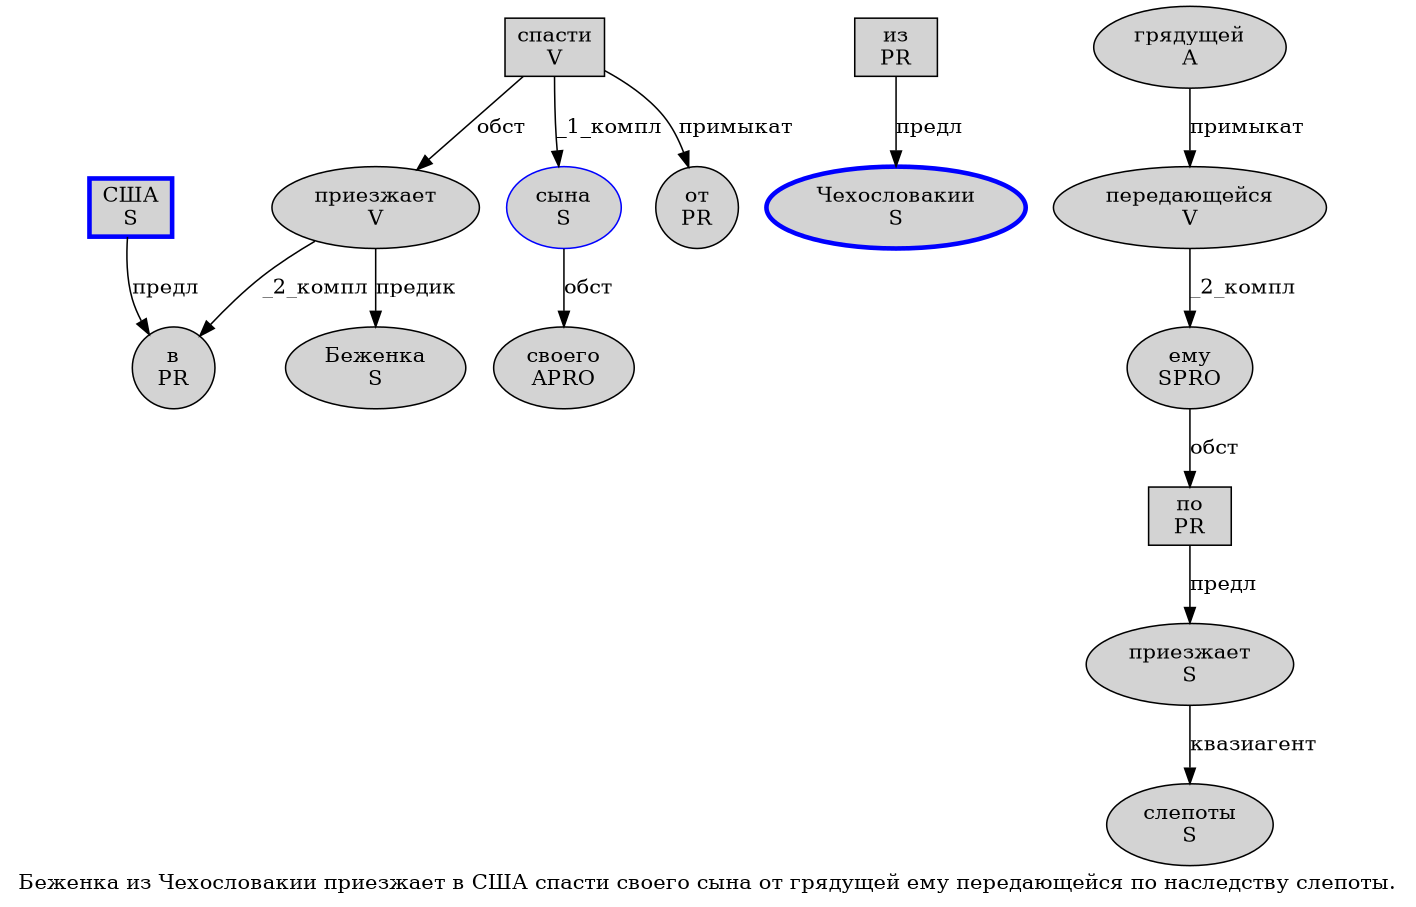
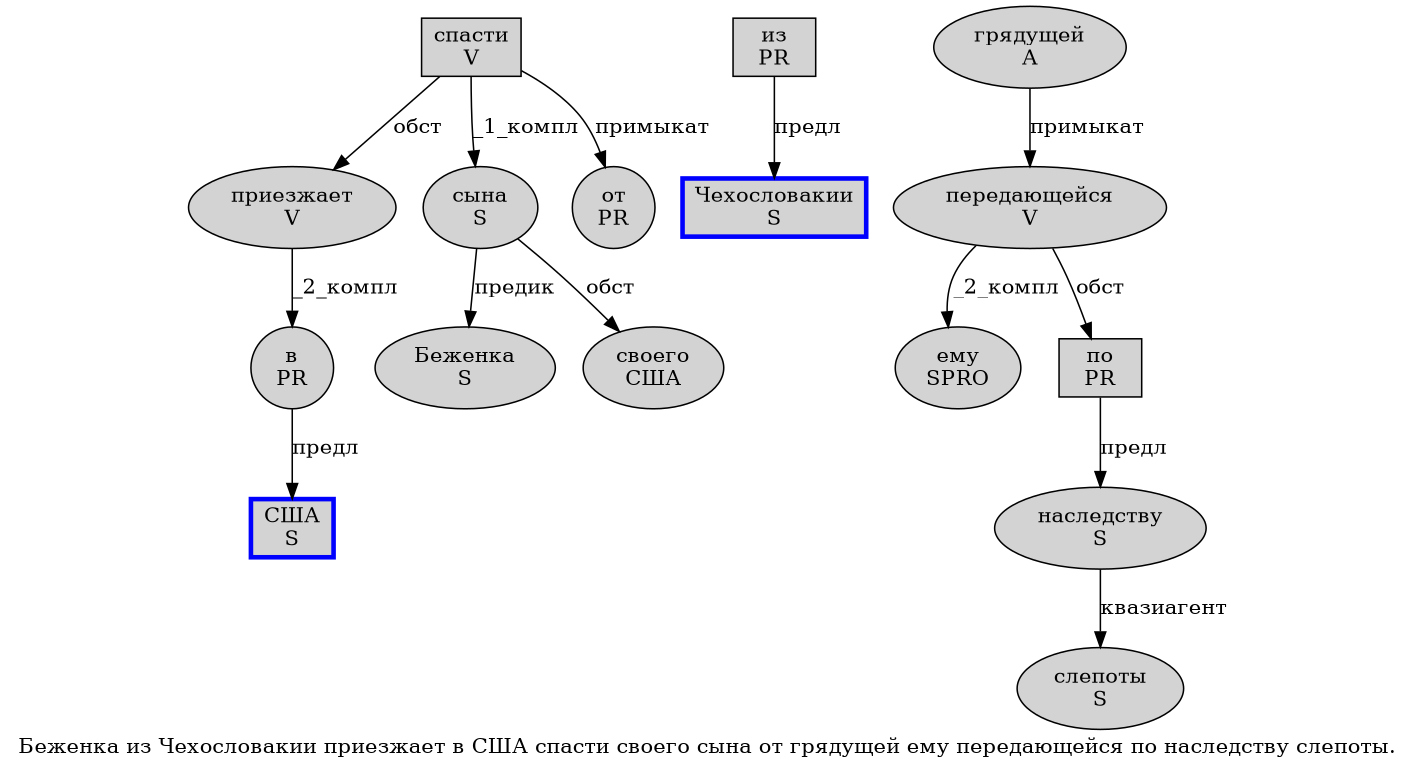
node "сына S": color blue -> black
node "Чехословакии S": shape ellipse -> box
edge "США S" -> "в PR": reversed
edge "приезжает V" -> "Беженка S": now "сына S" -> "Беженка S"
node "своего APRO": label "своего APRO" -> "своего США"
edge "ему SPRO" -> "по PR": now "передающейся V" -> "по PR"
node "приезжает S": label "приезжает S" -> "наследству S"
